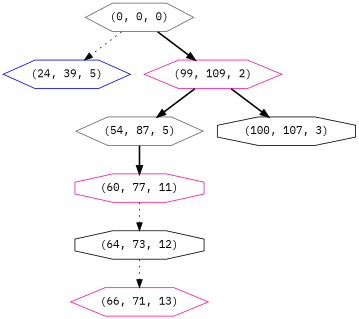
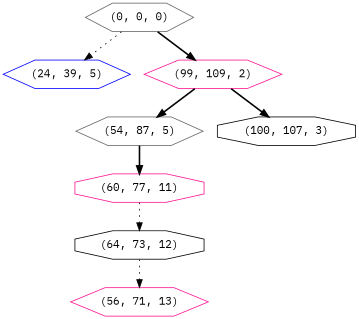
node "(66, 71, 13)": label "(66, 71, 13)" -> "(56, 71, 13)"
